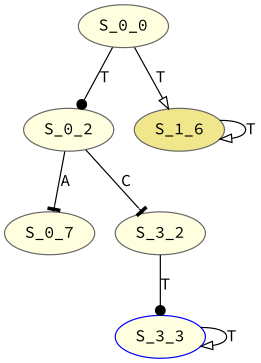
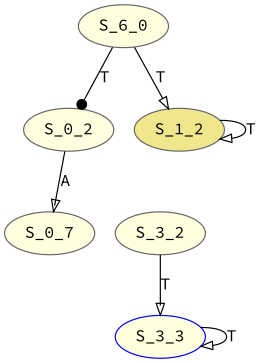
node "S_0_0": label "S_0_0" -> "S_6_0"
node "S_1_6": label "S_1_6" -> "S_1_2"
edge "S_0_2" -> "S_0_7": arrowhead tee -> onormal
edge "S_0_2" -> "S_3_2": removed, label "C"
edge "S_3_2" -> "S_3_3": arrowhead dot -> onormal
